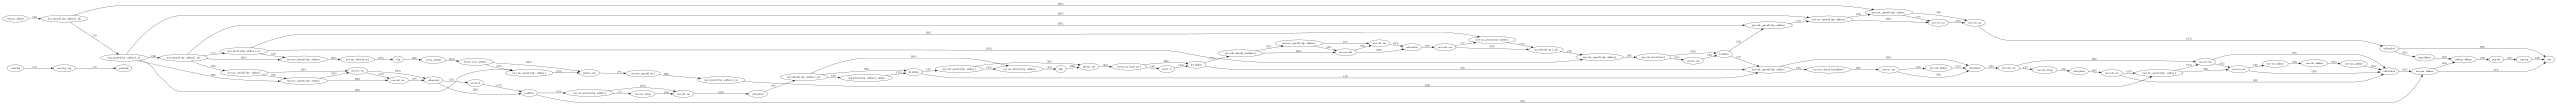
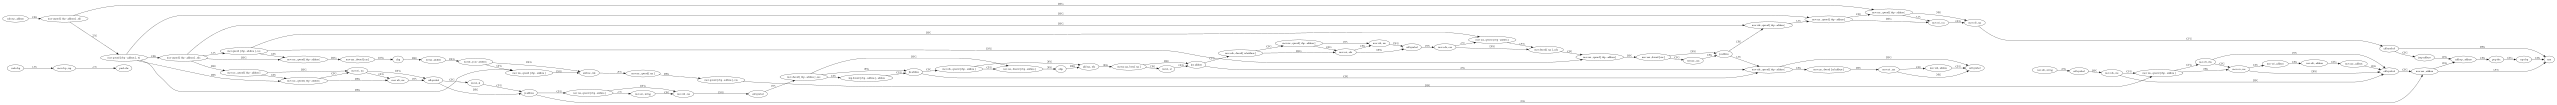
node "mov rbx , rax": removed
